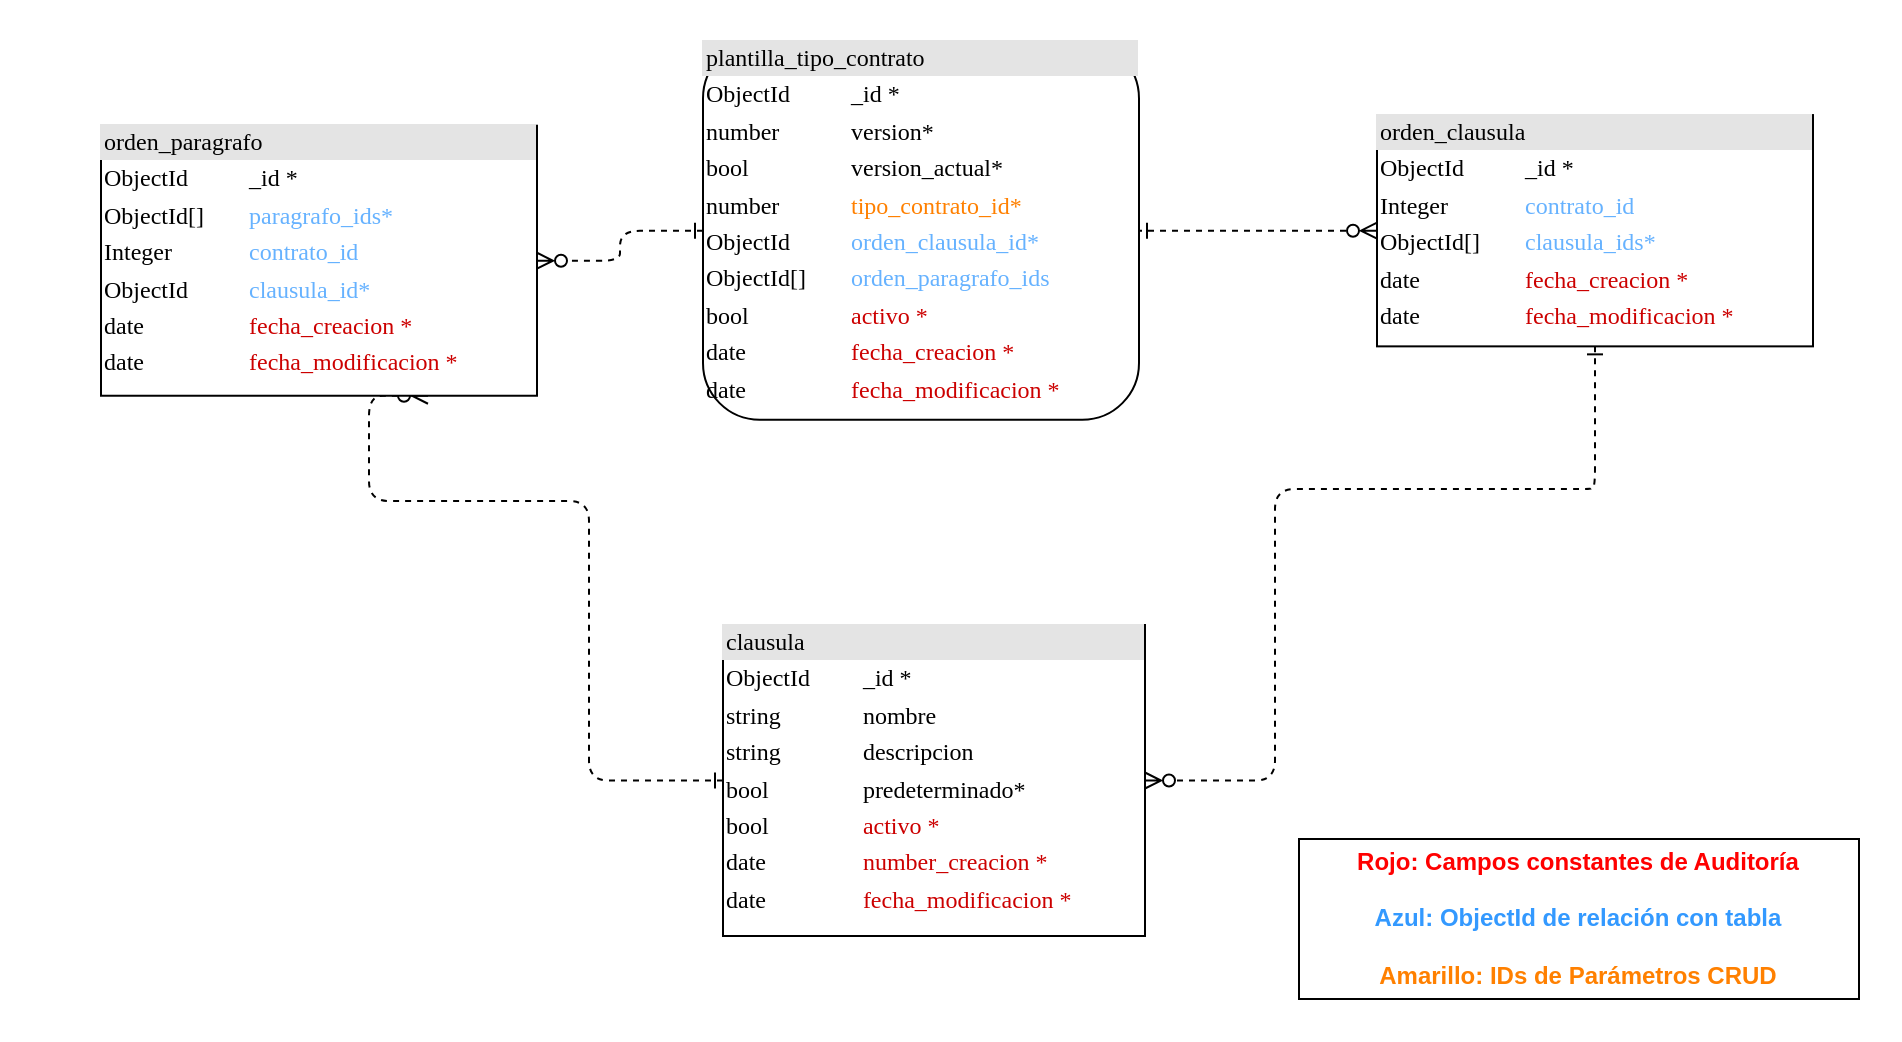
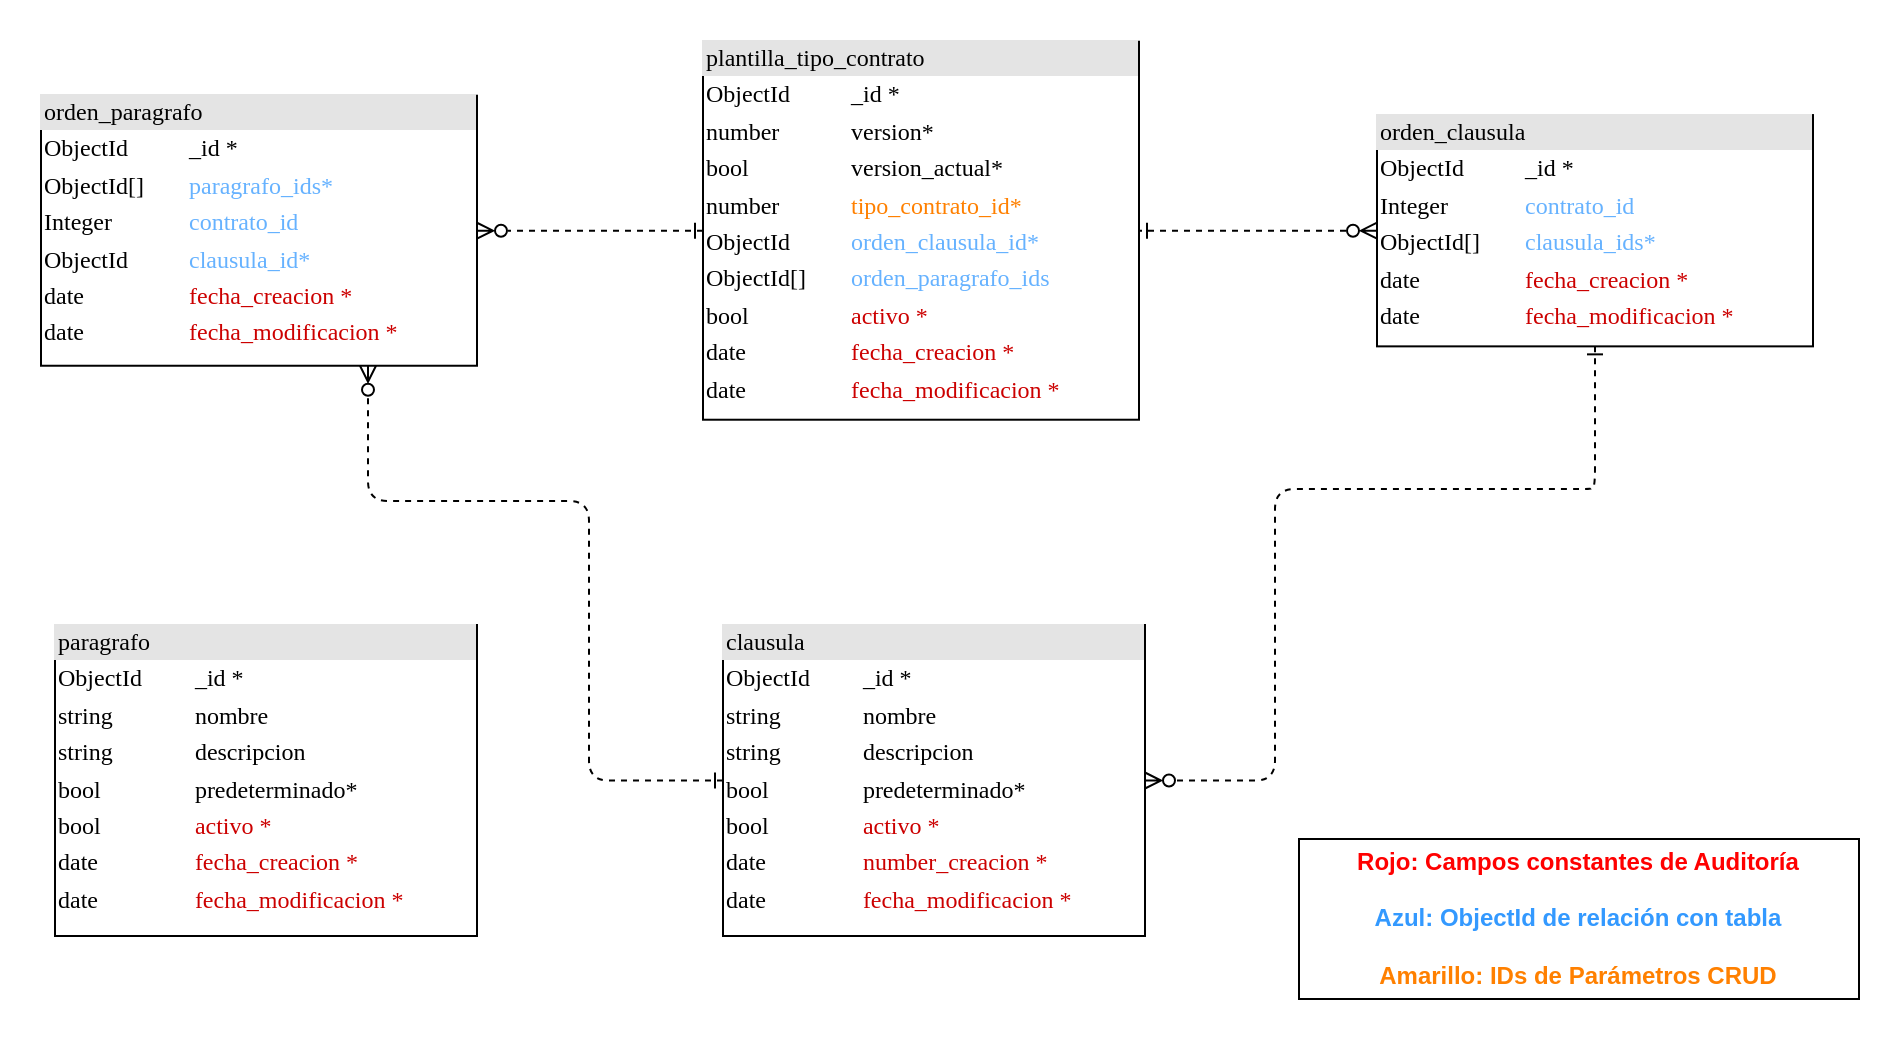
node "plantilla_tipo_contrato ObjectId _id * number version* bool version_actual* number tipo_contrato_id* ObjectId orden_clausula_id* ObjectId[] orden_paragrafo_ids bool activo * date fecha_creacion * date fecha_modificacion *": shape rounded rectangle -> rectangle
node "orden_paragrafo ObjectId _id * ObjectId[] paragrafo_ids* Integer contrato_id ObjectId clausula_id* date fecha_creacion * date fecha_modificacion *": moved (319, 261) -> (259, 231)
node "paragrafo ObjectId _id * string nombre string descripcion bool predeterminado* bool activo * date fecha_creacion * date fecha_modificacion *": added
